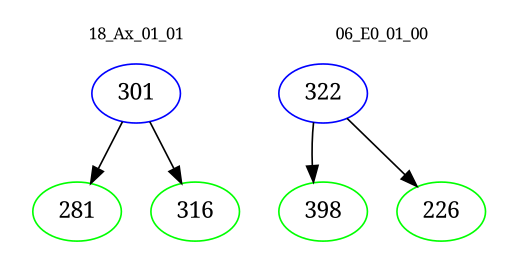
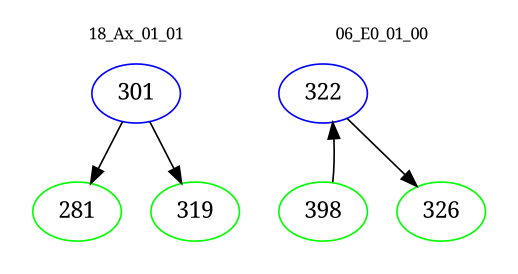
edge "322" -> "398": reversed
node "316": label "316" -> "319"
node "226": label "226" -> "326"
